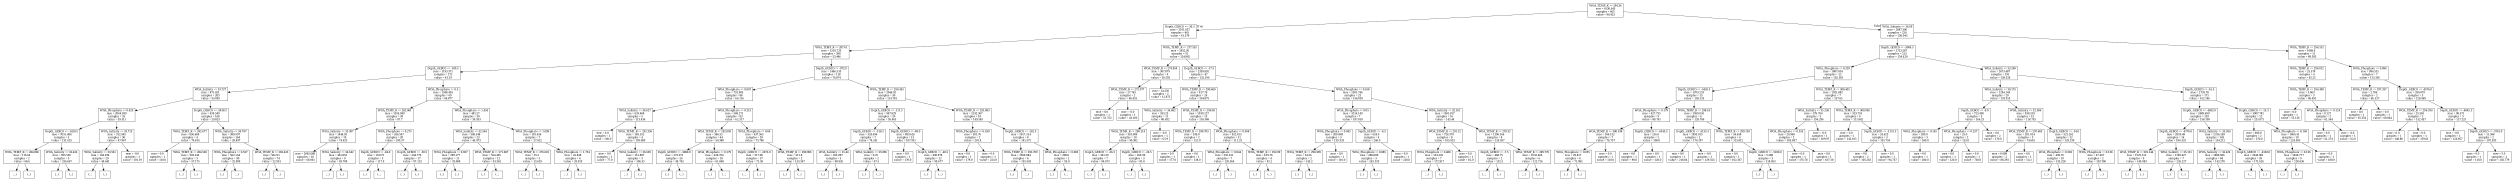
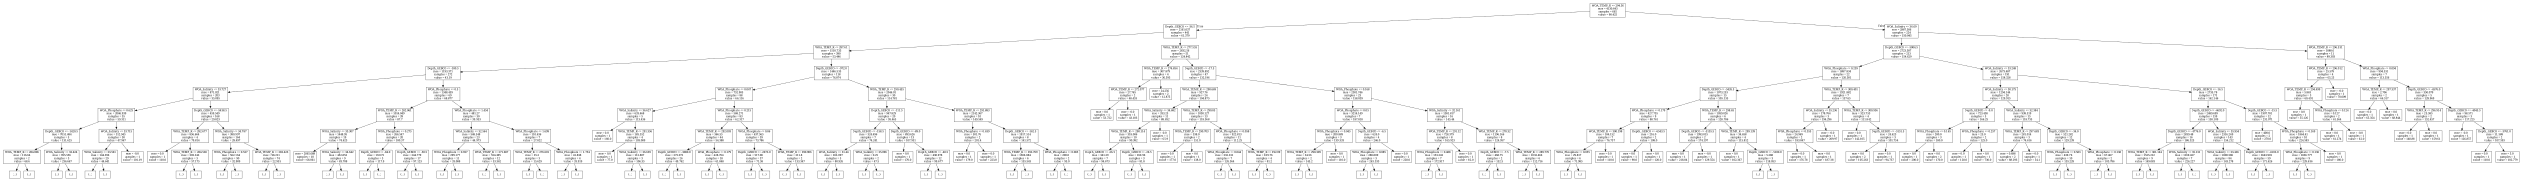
node "mse = -0.0 samples = 1 value = 70.009": added
edge "Depth_GEBCO <= -9.0 mse = 723.438 samples = 5 value = 166.25" -> "mse = 0.0 samples = 2 value = 170.0": now "WOA_Phosphate <= 0.165 mse = 200.0 samples = 3 value = 180.0" -> "mse = 0.0 samples = 2 value = 170.0"
